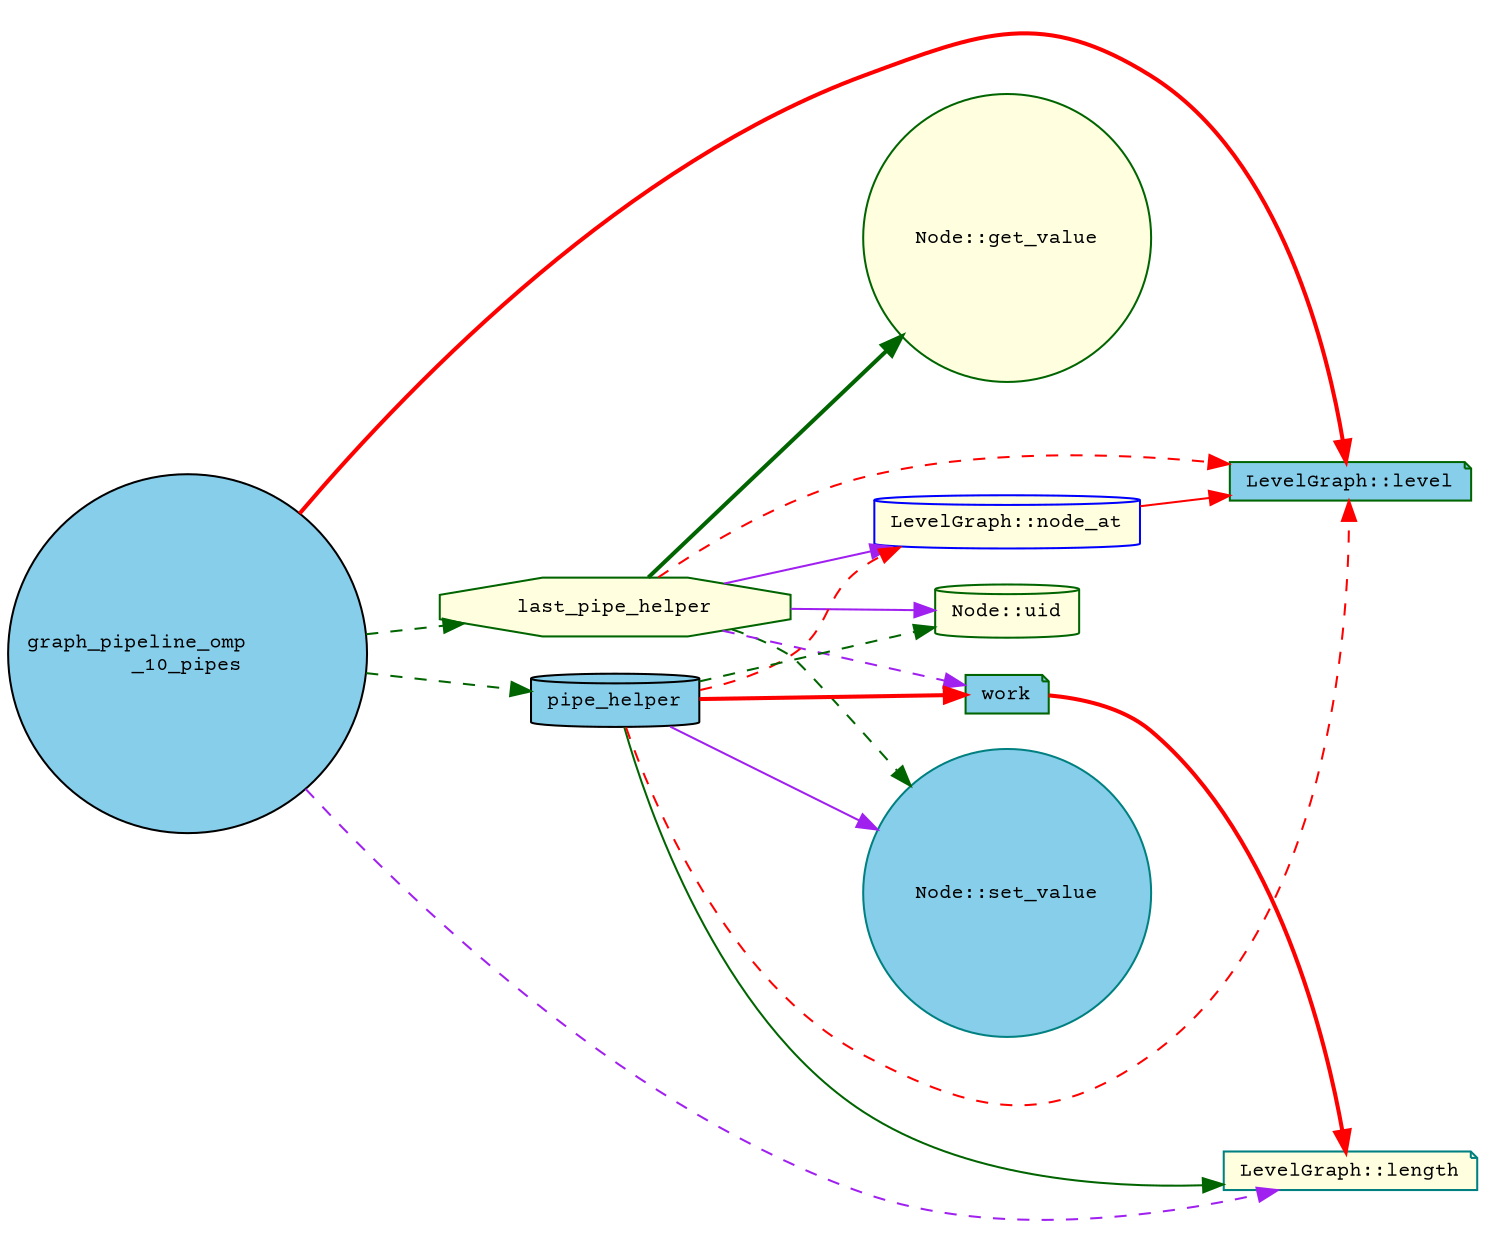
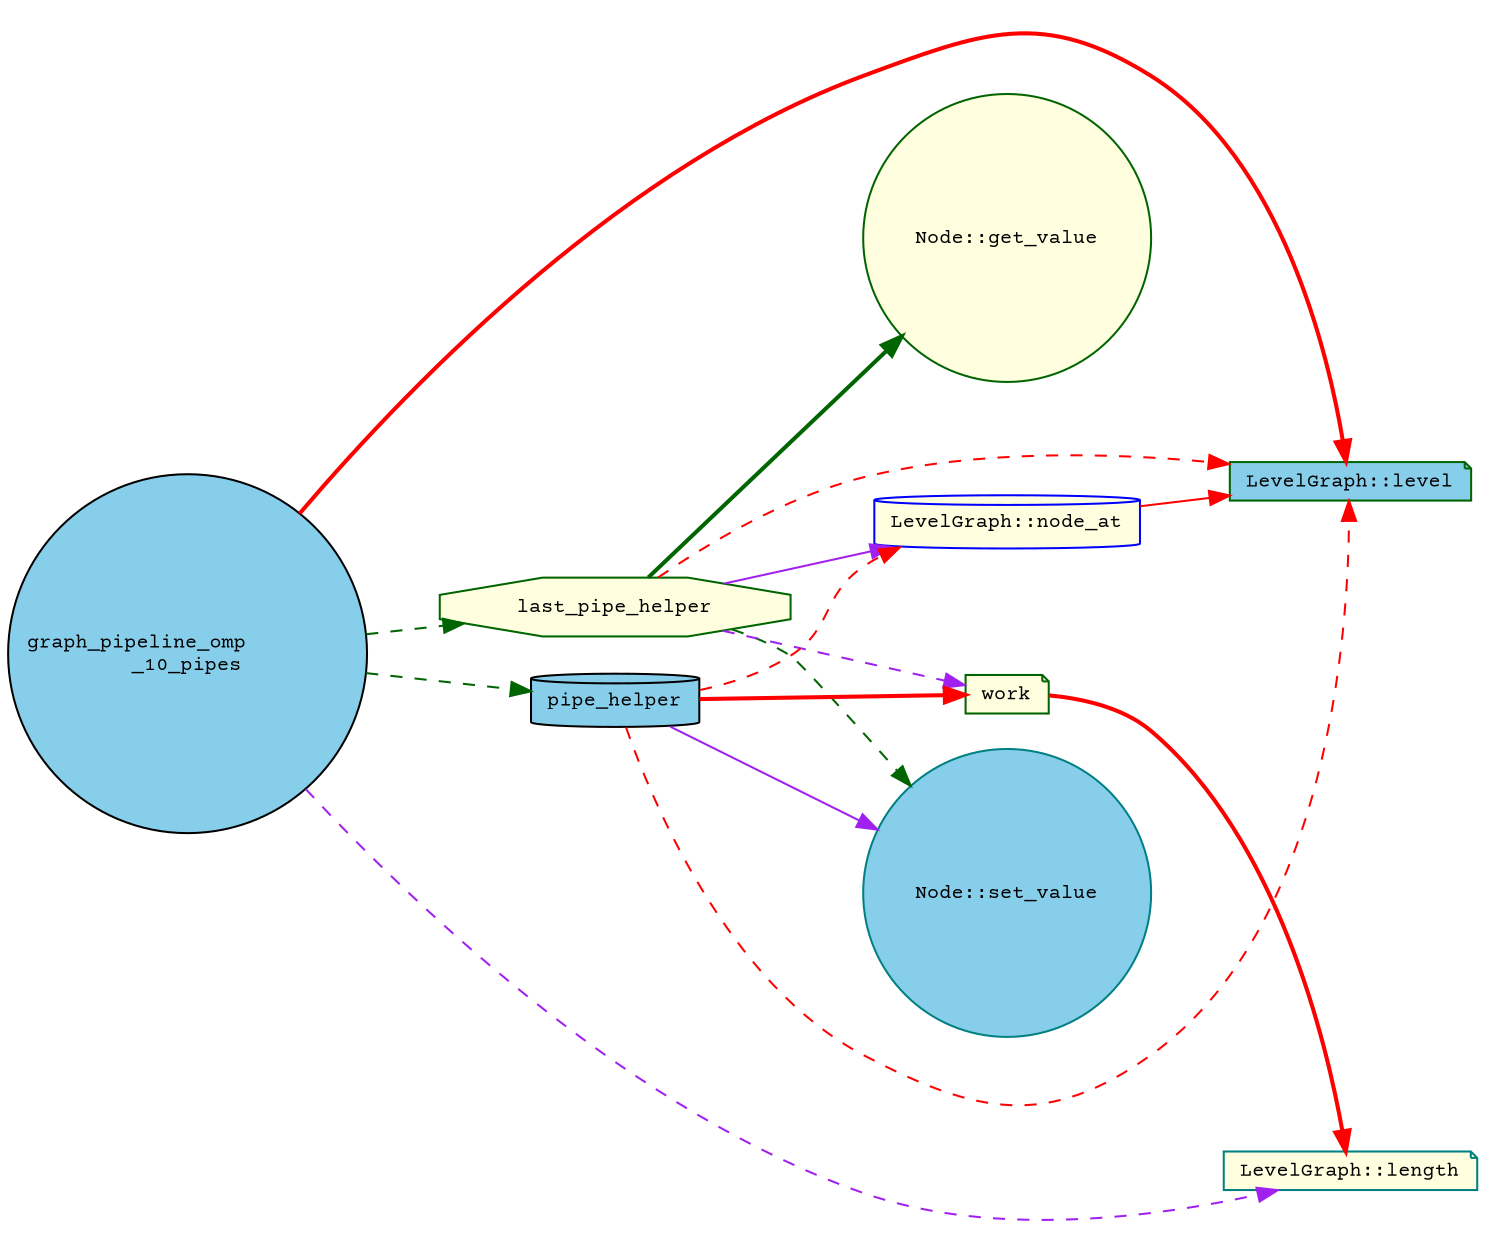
node "Node::uid": removed
node "work": fillcolor skyblue -> lightyellow
edge "pipe_helper" -> "LevelGraph::length": removed
